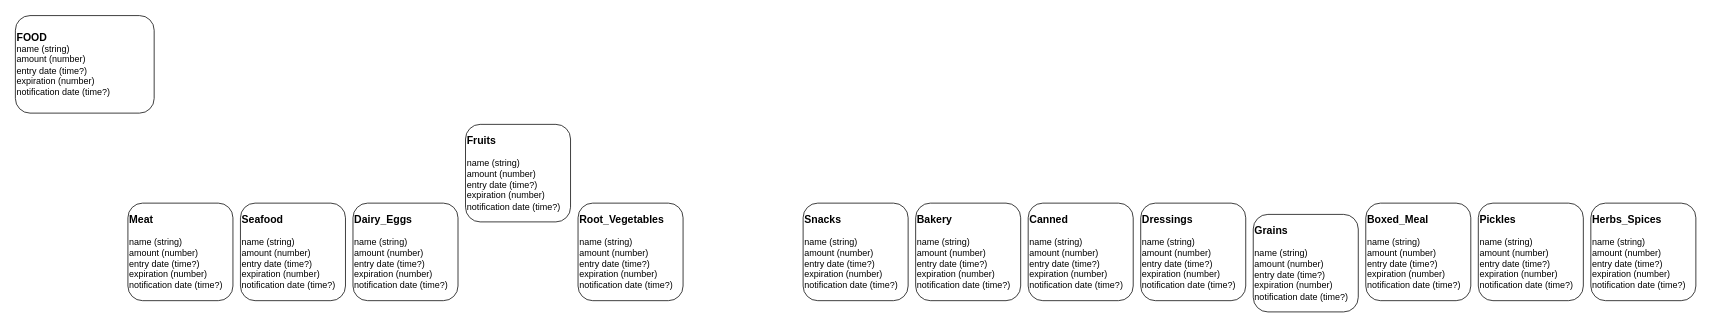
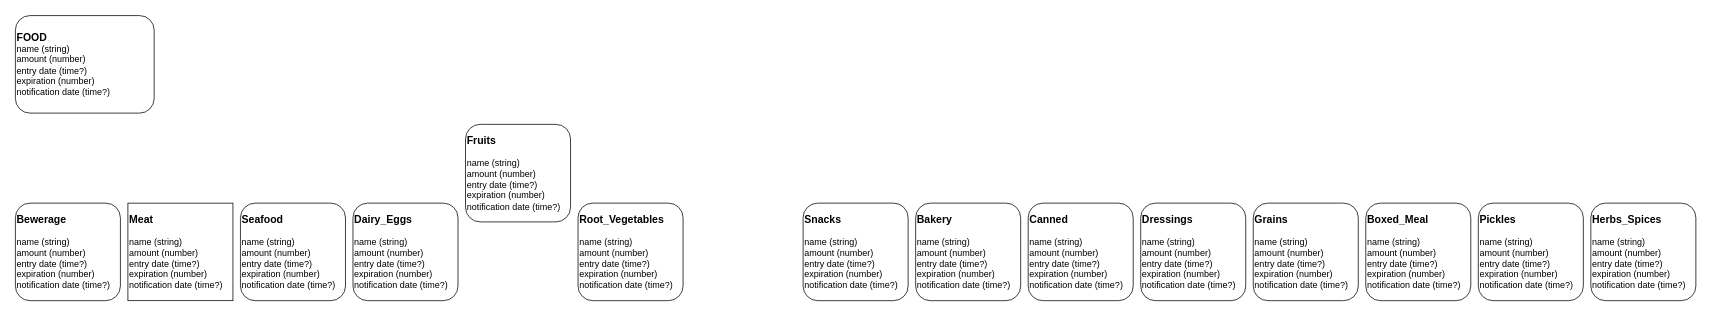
node "Bewerage name (string) amount (number) entry date (time?) expiration (number) notification date (time?)": added
node "Meat name (string) amount (number) entry date (time?) expiration (number) notification date (time?)": shape rounded rectangle -> rectangle
node "Grains name (string) amount (number) entry date (time?) expiration (number) notification date (time?)": moved (1305, 263) -> (1305, 252)
